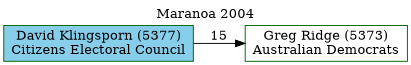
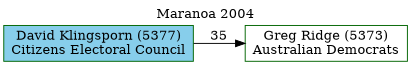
edge "David Klingsporn (5377) Citizens Electoral Council" -> "Greg Ridge (5373) Australian Democrats": label "15" -> "35"
